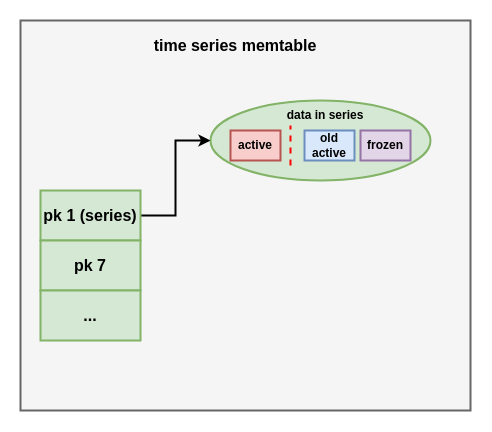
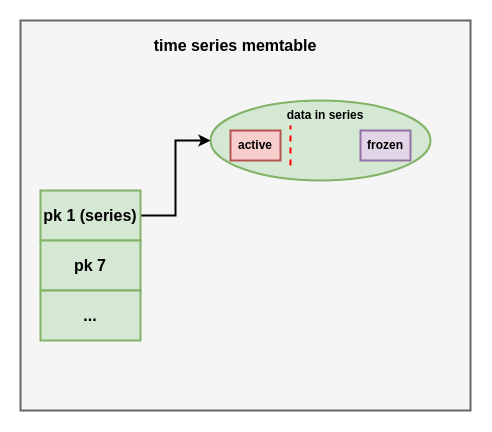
node "old active": removed
